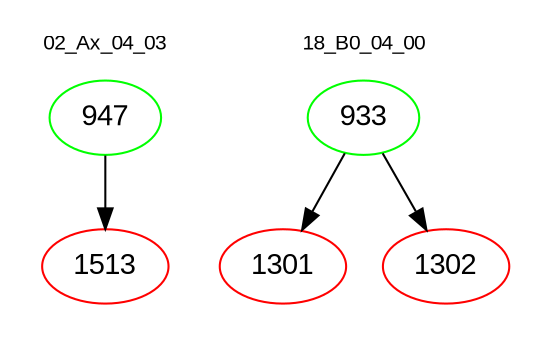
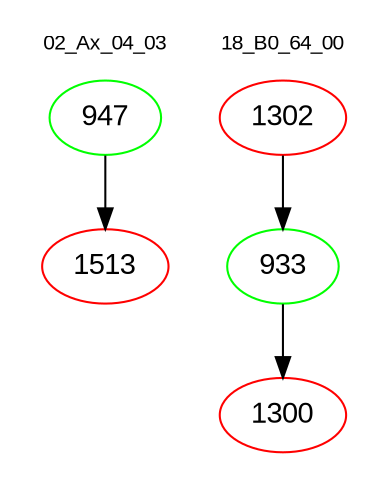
cluster "18_B0_04_00": label "18_B0_04_00" -> "18_B0_64_00"
edge "933" -> "1302": reversed
node "1301": label "1301" -> "1300"
